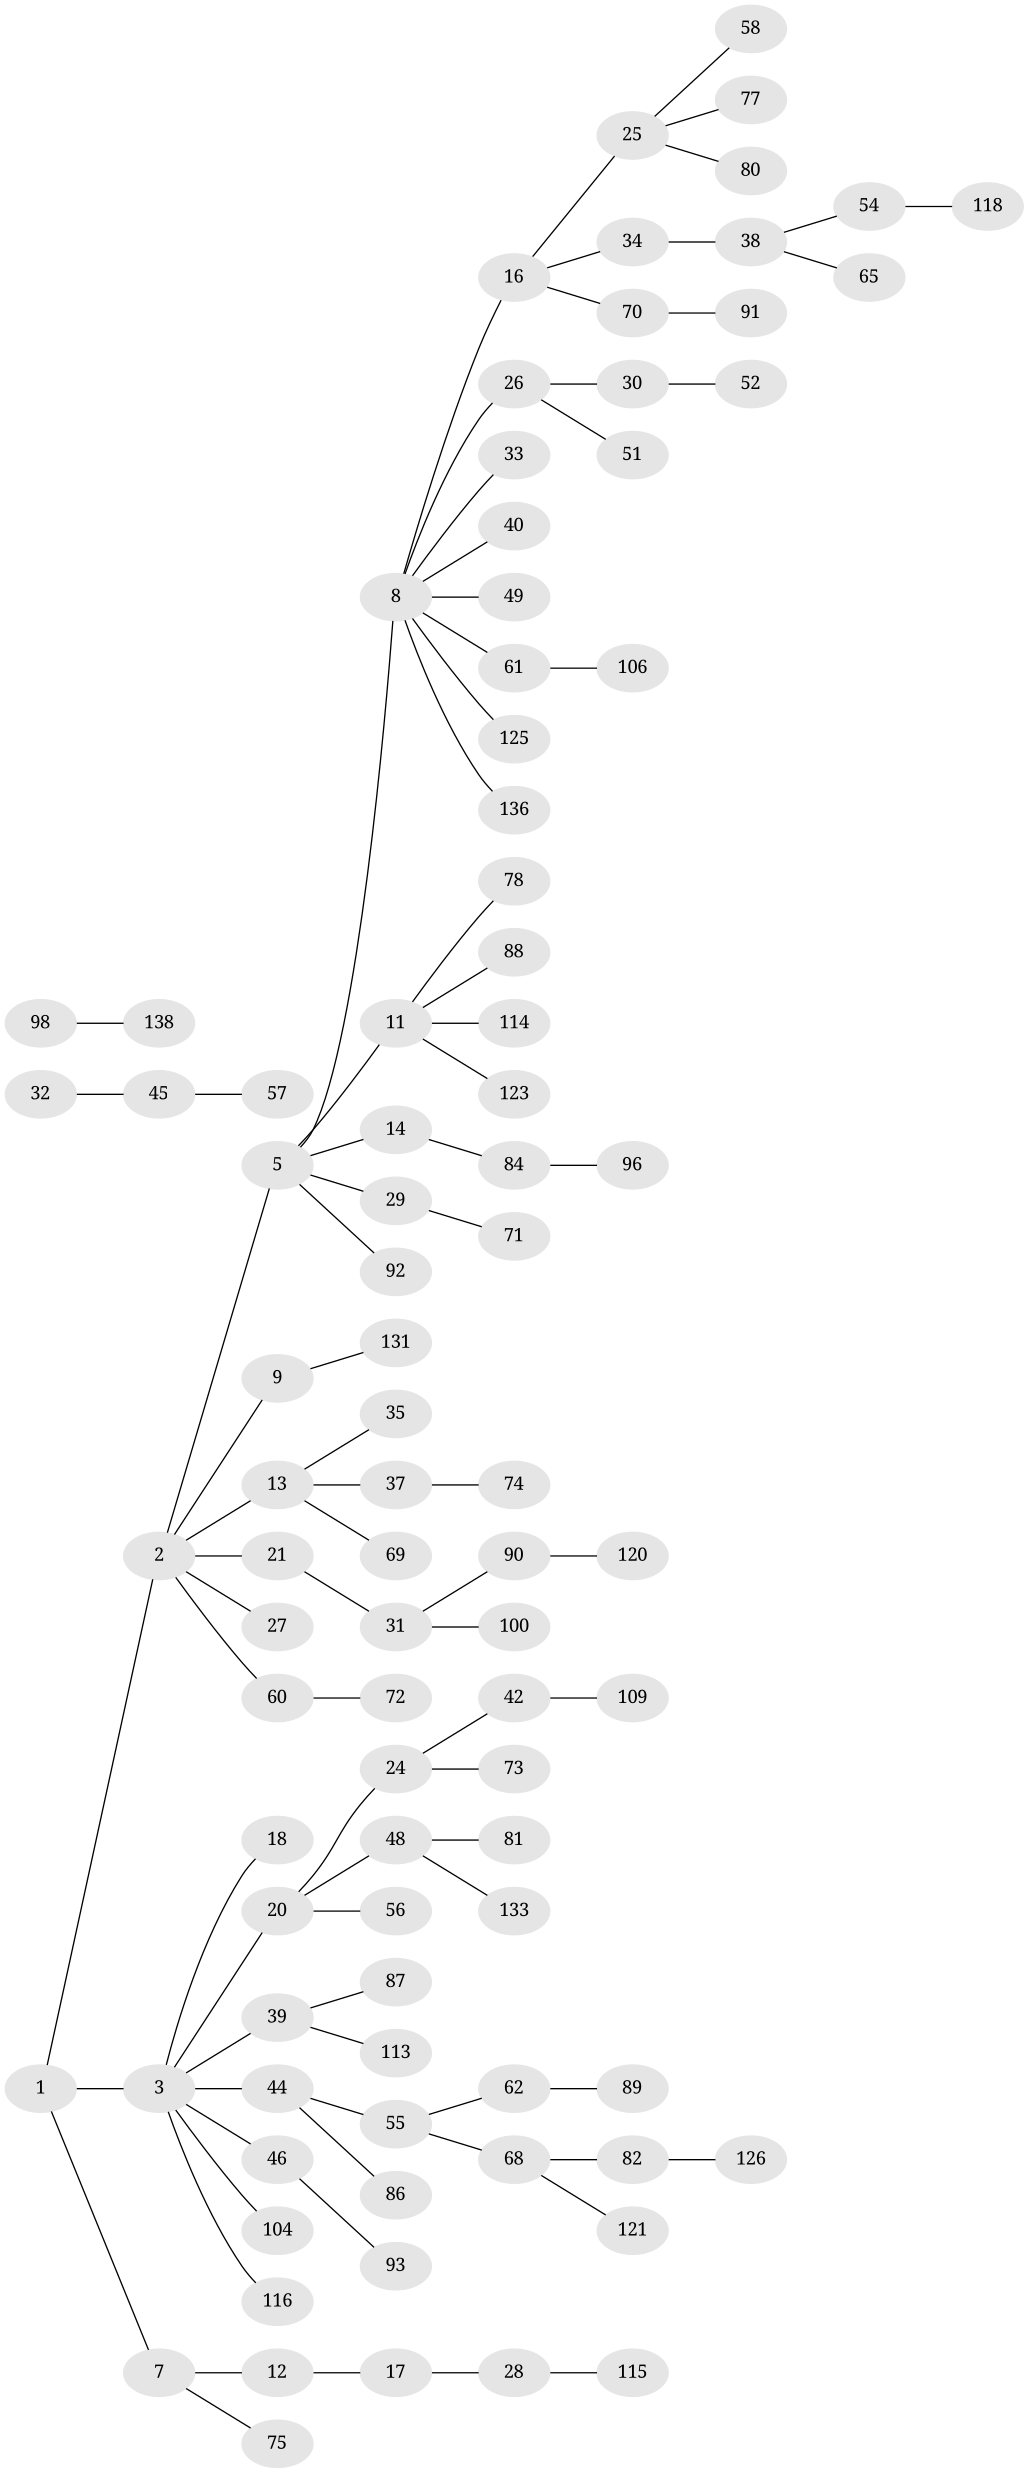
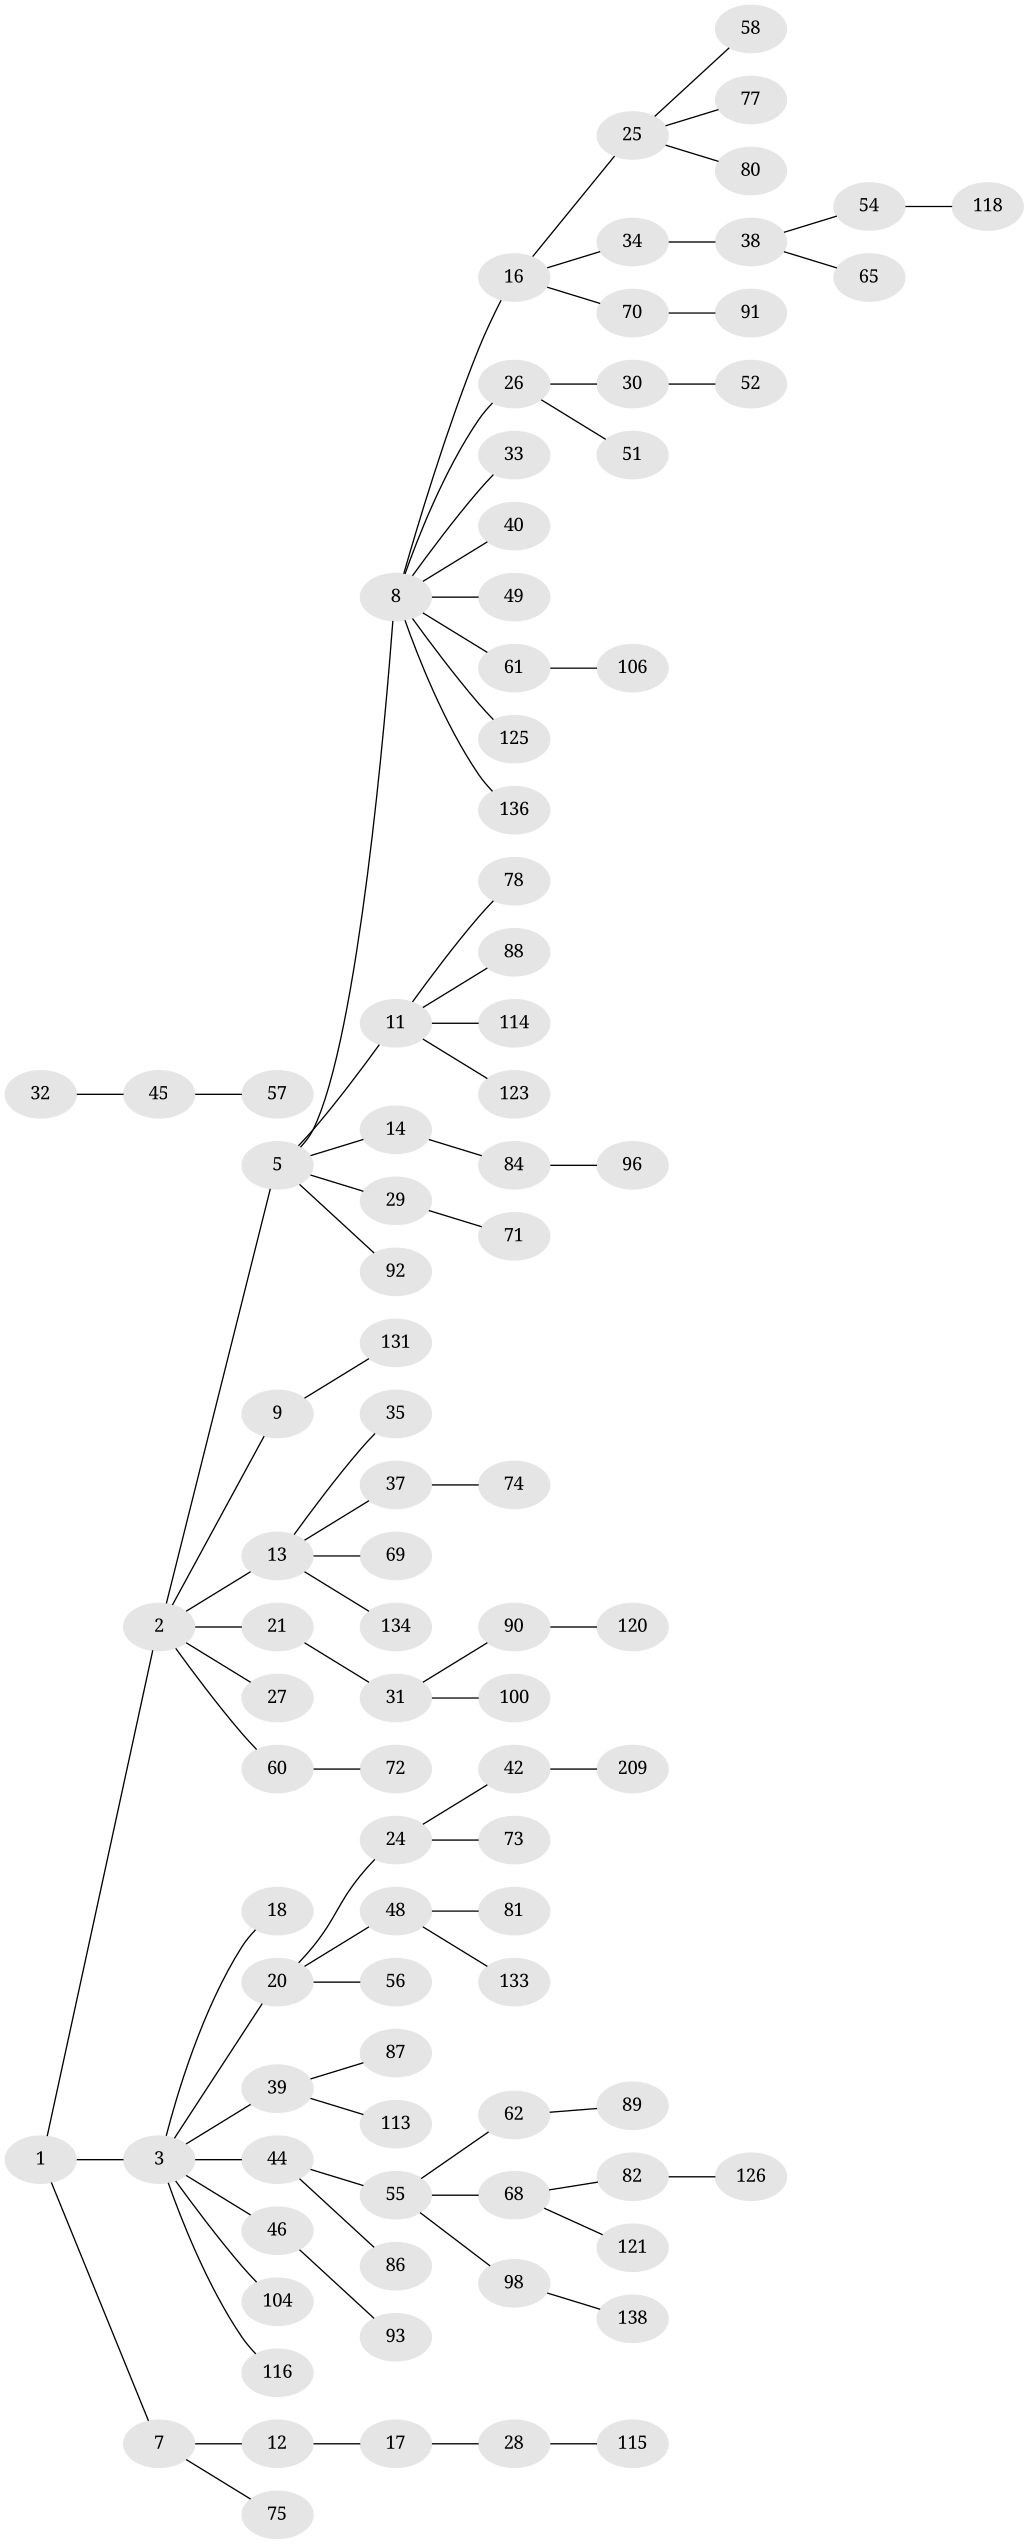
node "134": added
node "109": label "109" -> "209"
edge "55" -- "98": added
